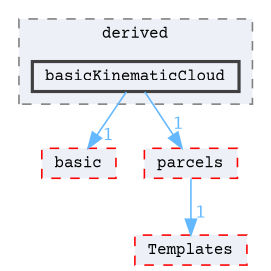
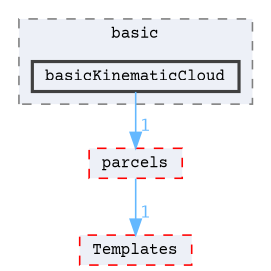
cluster "derived": label "derived" -> "basic"
node "basic": removed
